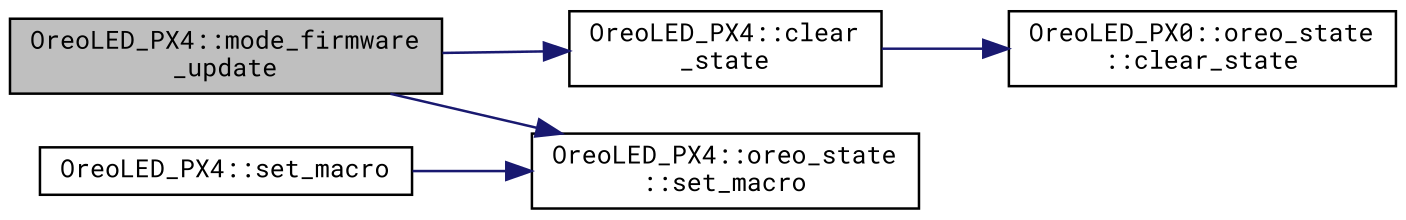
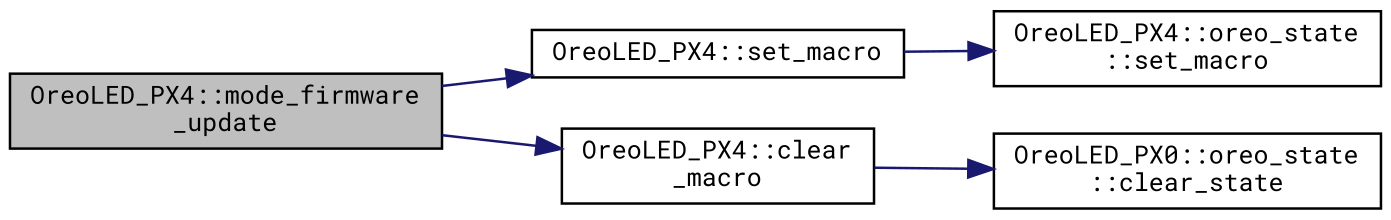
node "OreoLED_PX4::clear _state": label "OreoLED_PX4::clear _state" -> "OreoLED_PX4::clear _macro"
edge "OreoLED_PX4::mode_firmware _update" -> "OreoLED_PX4::oreo_state ::set_macro": now "OreoLED_PX4::mode_firmware _update" -> "OreoLED_PX4::set_macro"
